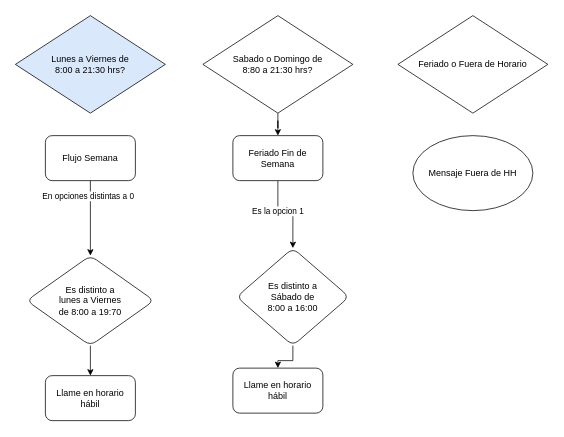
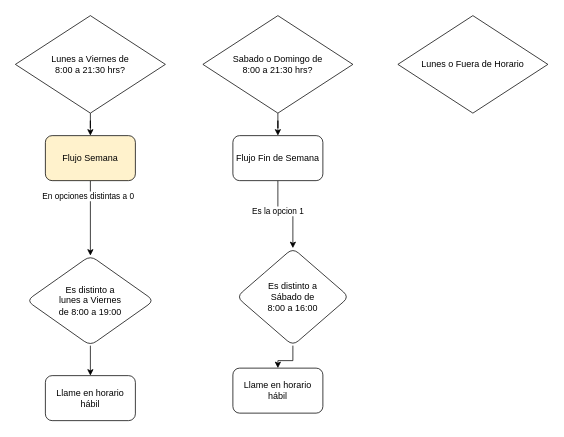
node "Lunes a Viernes de 8:00 a 21:30 hrs?": fillcolor #dae8fc -> #ffffff
node "Sabado o Domingo de 8:80 a 21:30 hrs?": label "Sabado o Domingo de 8:80 a 21:30 hrs?" -> "Sabado o Domingo de 8:00 a 21:30 hrs?"
node "Feriado o Fuera de Horario": label "Feriado o Fuera de Horario" -> "Lunes o Fuera de Horario"
edge "Lunes a Viernes de 8:00 a 21:30 hrs?" -> "Flujo Semana": added
node "Flujo Semana": fillcolor #ffffff -> #fff2cc
node "Feriado Fin de Semana": label "Feriado Fin de Semana" -> "Flujo Fin de Semana"
node "Mensaje Fuera de HH": removed
node "Es distinto a lunes a Viernes de 8:00 a 19:70": label "Es distinto a lunes a Viernes de 8:00 a 19:70" -> "Es distinto a lunes a Viernes de 8:00 a 19:00"
